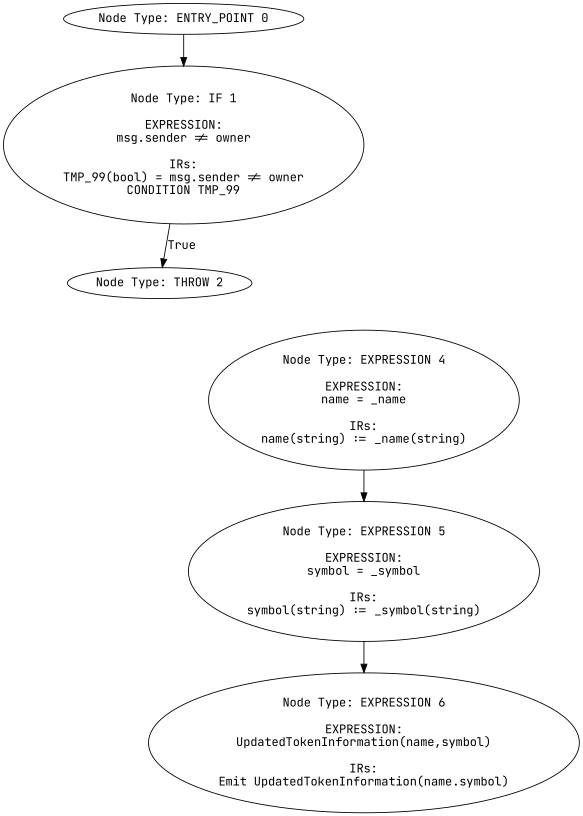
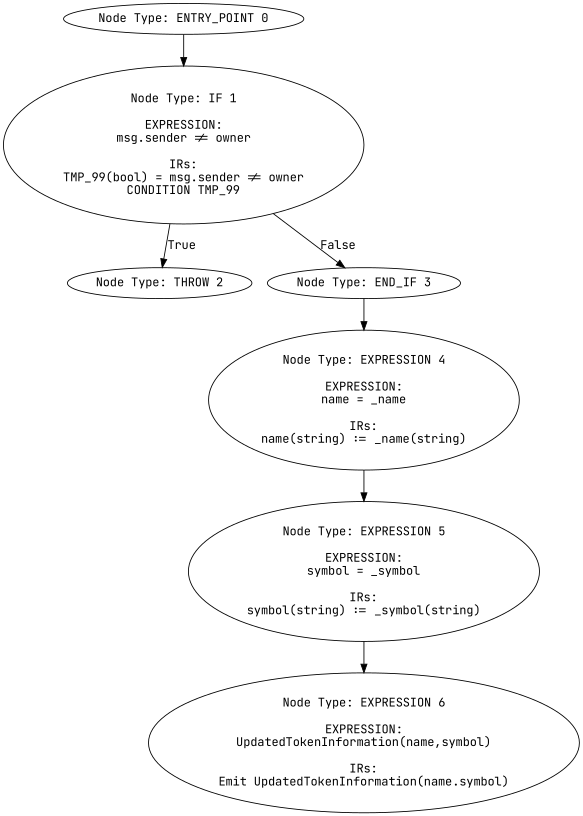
node "Node Type: END_IF 3": added
